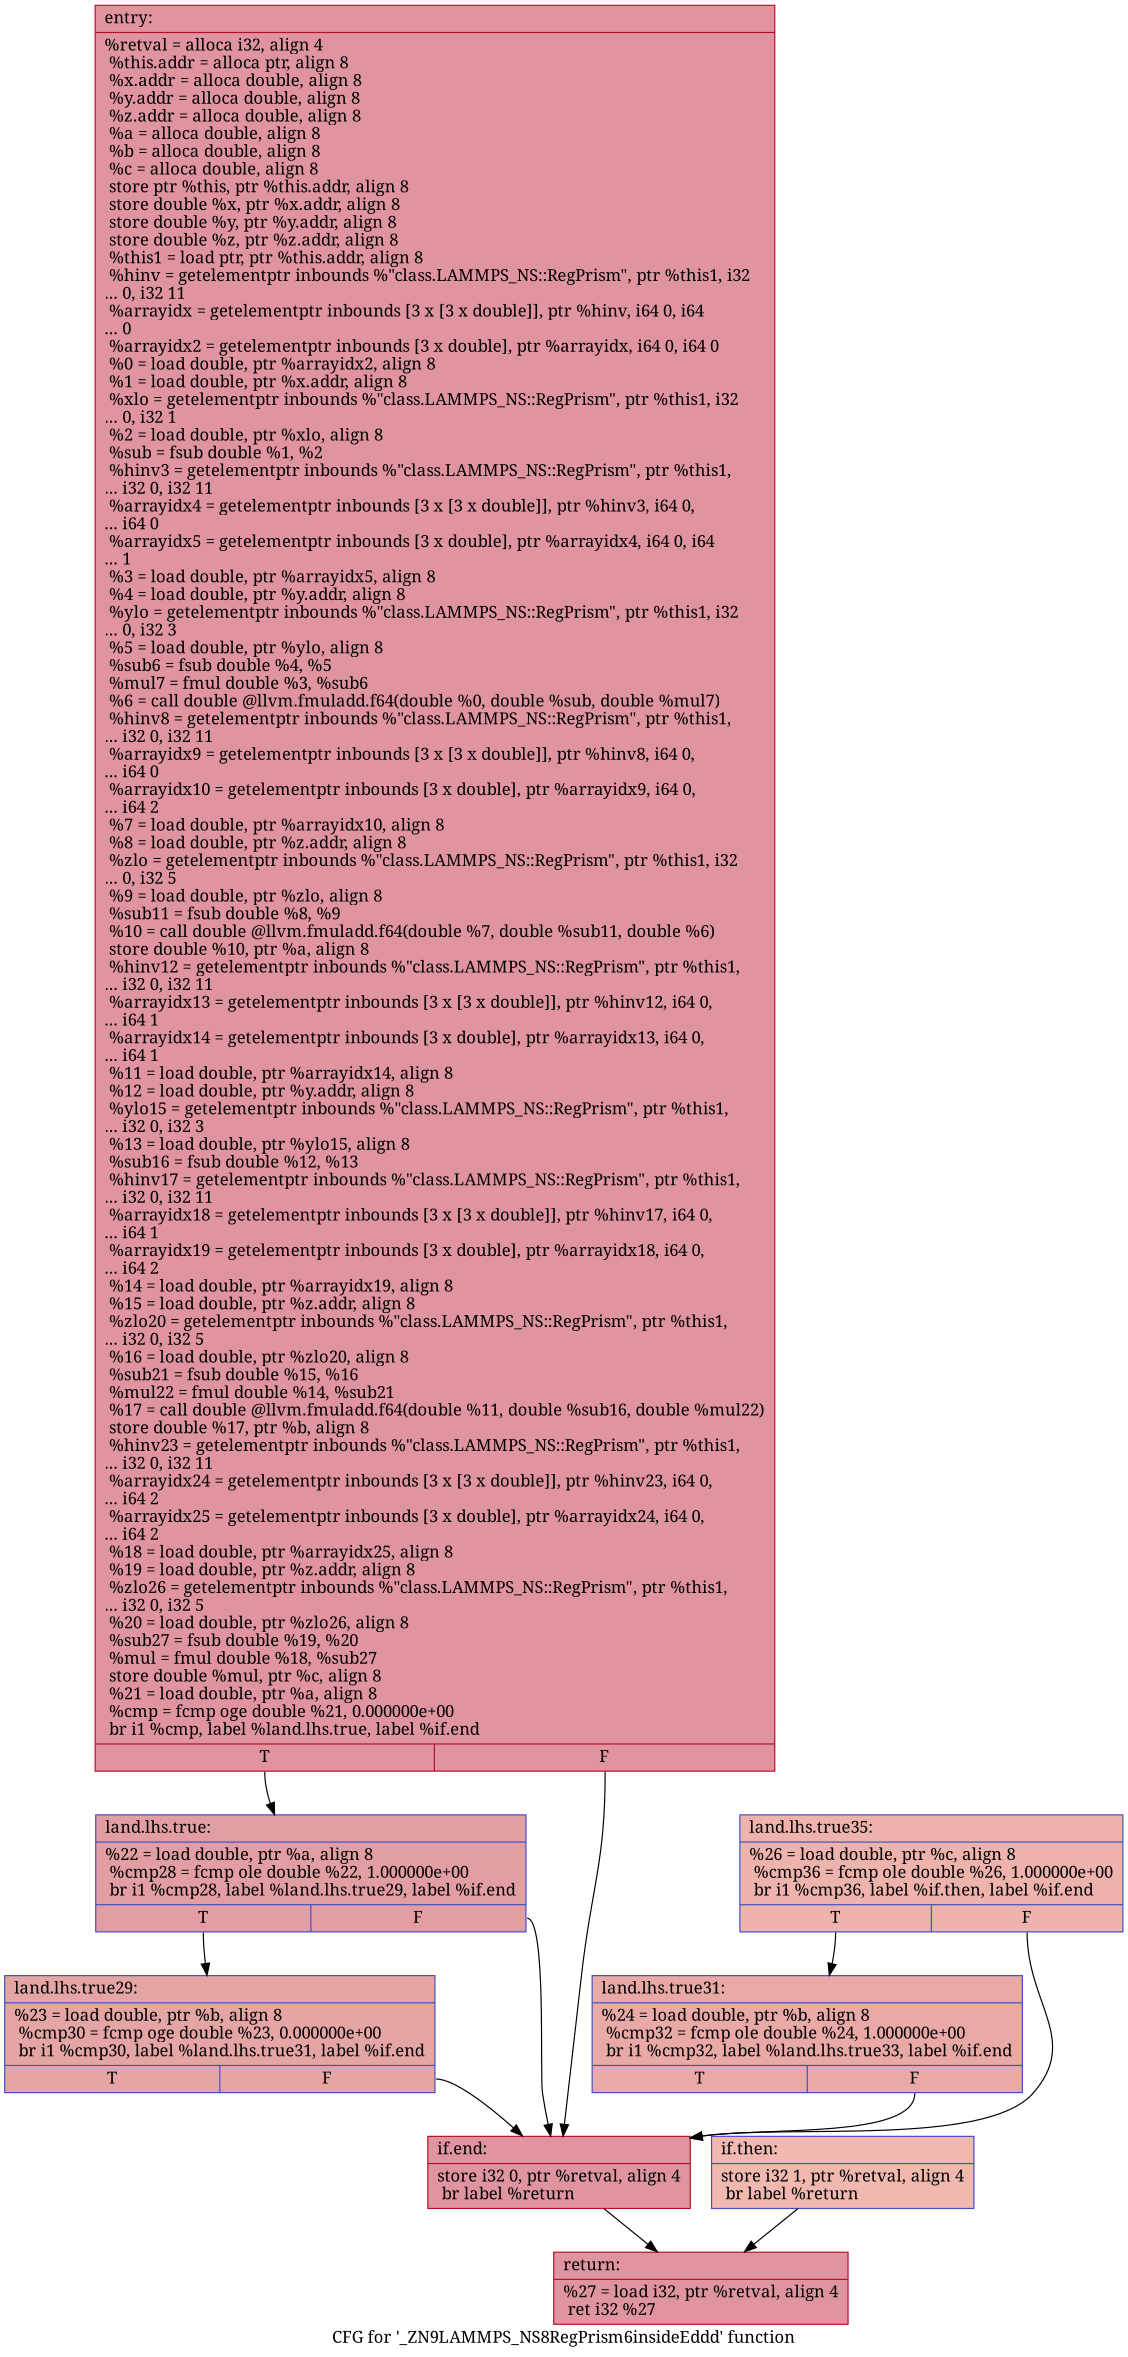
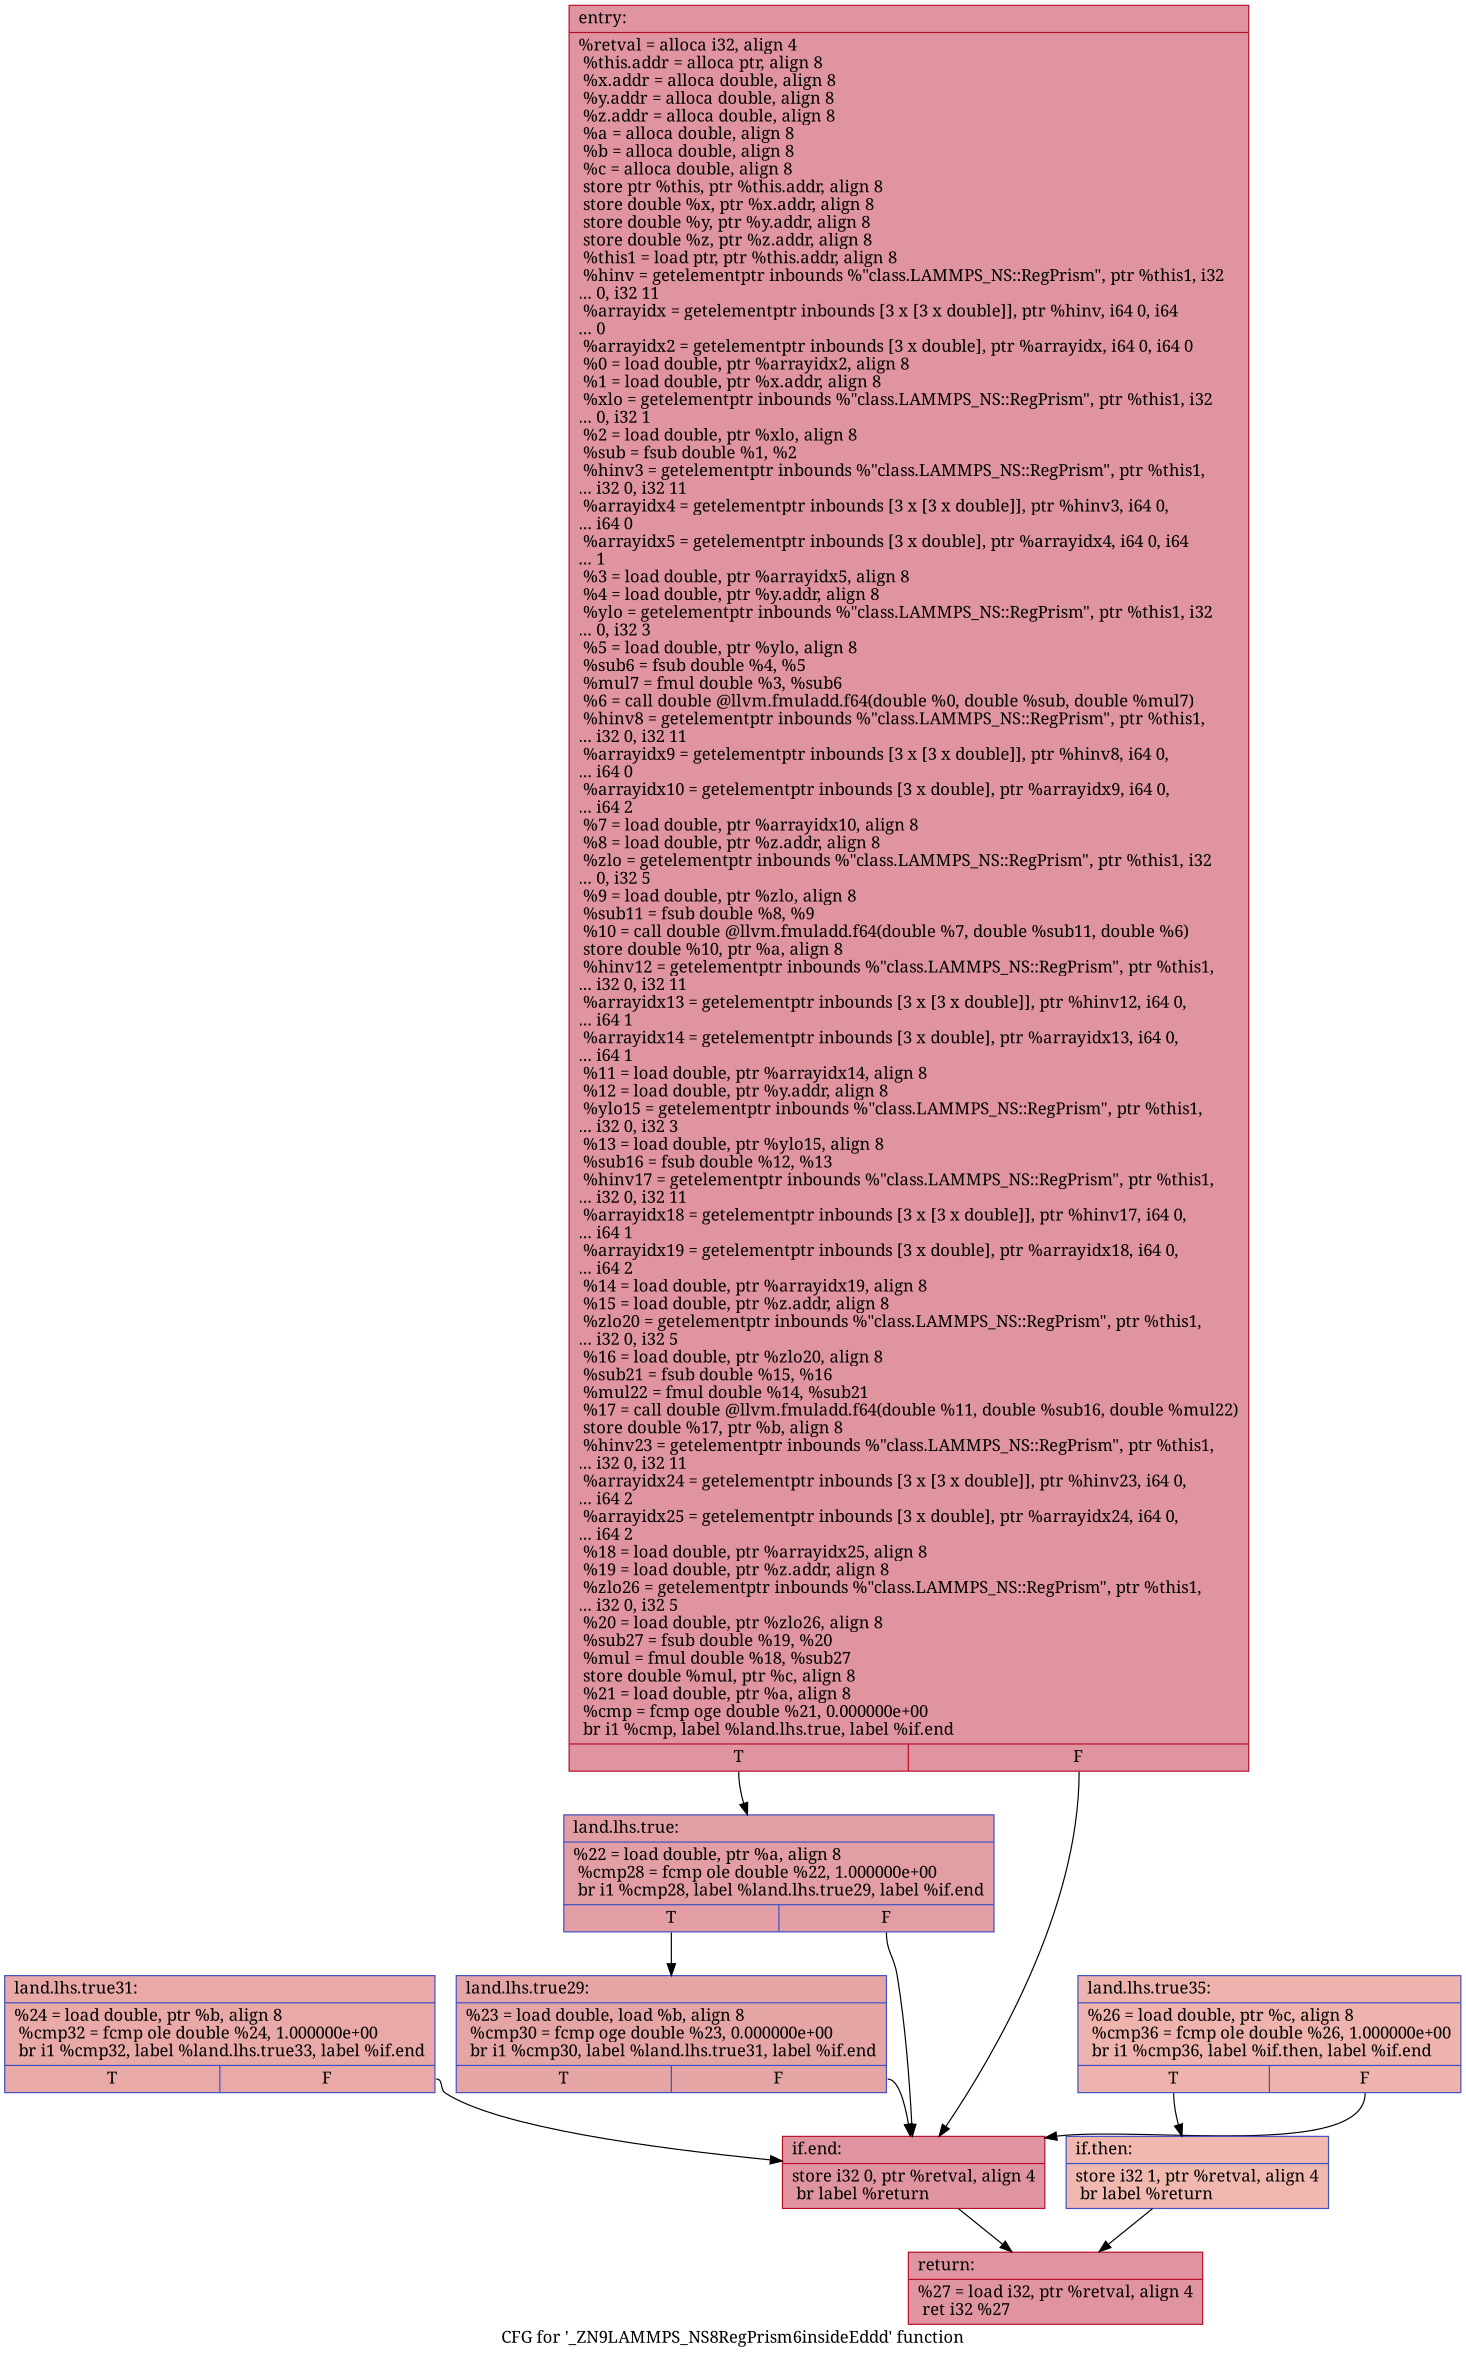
edge "land.lhs.true35:" -> "land.lhs.true31:": now "land.lhs.true35:" -> "if.then:"
node "land.lhs.true29:": text "%23 = load double, ptr %b, align 8" -> "%23 = load double, load %b, align 8"
